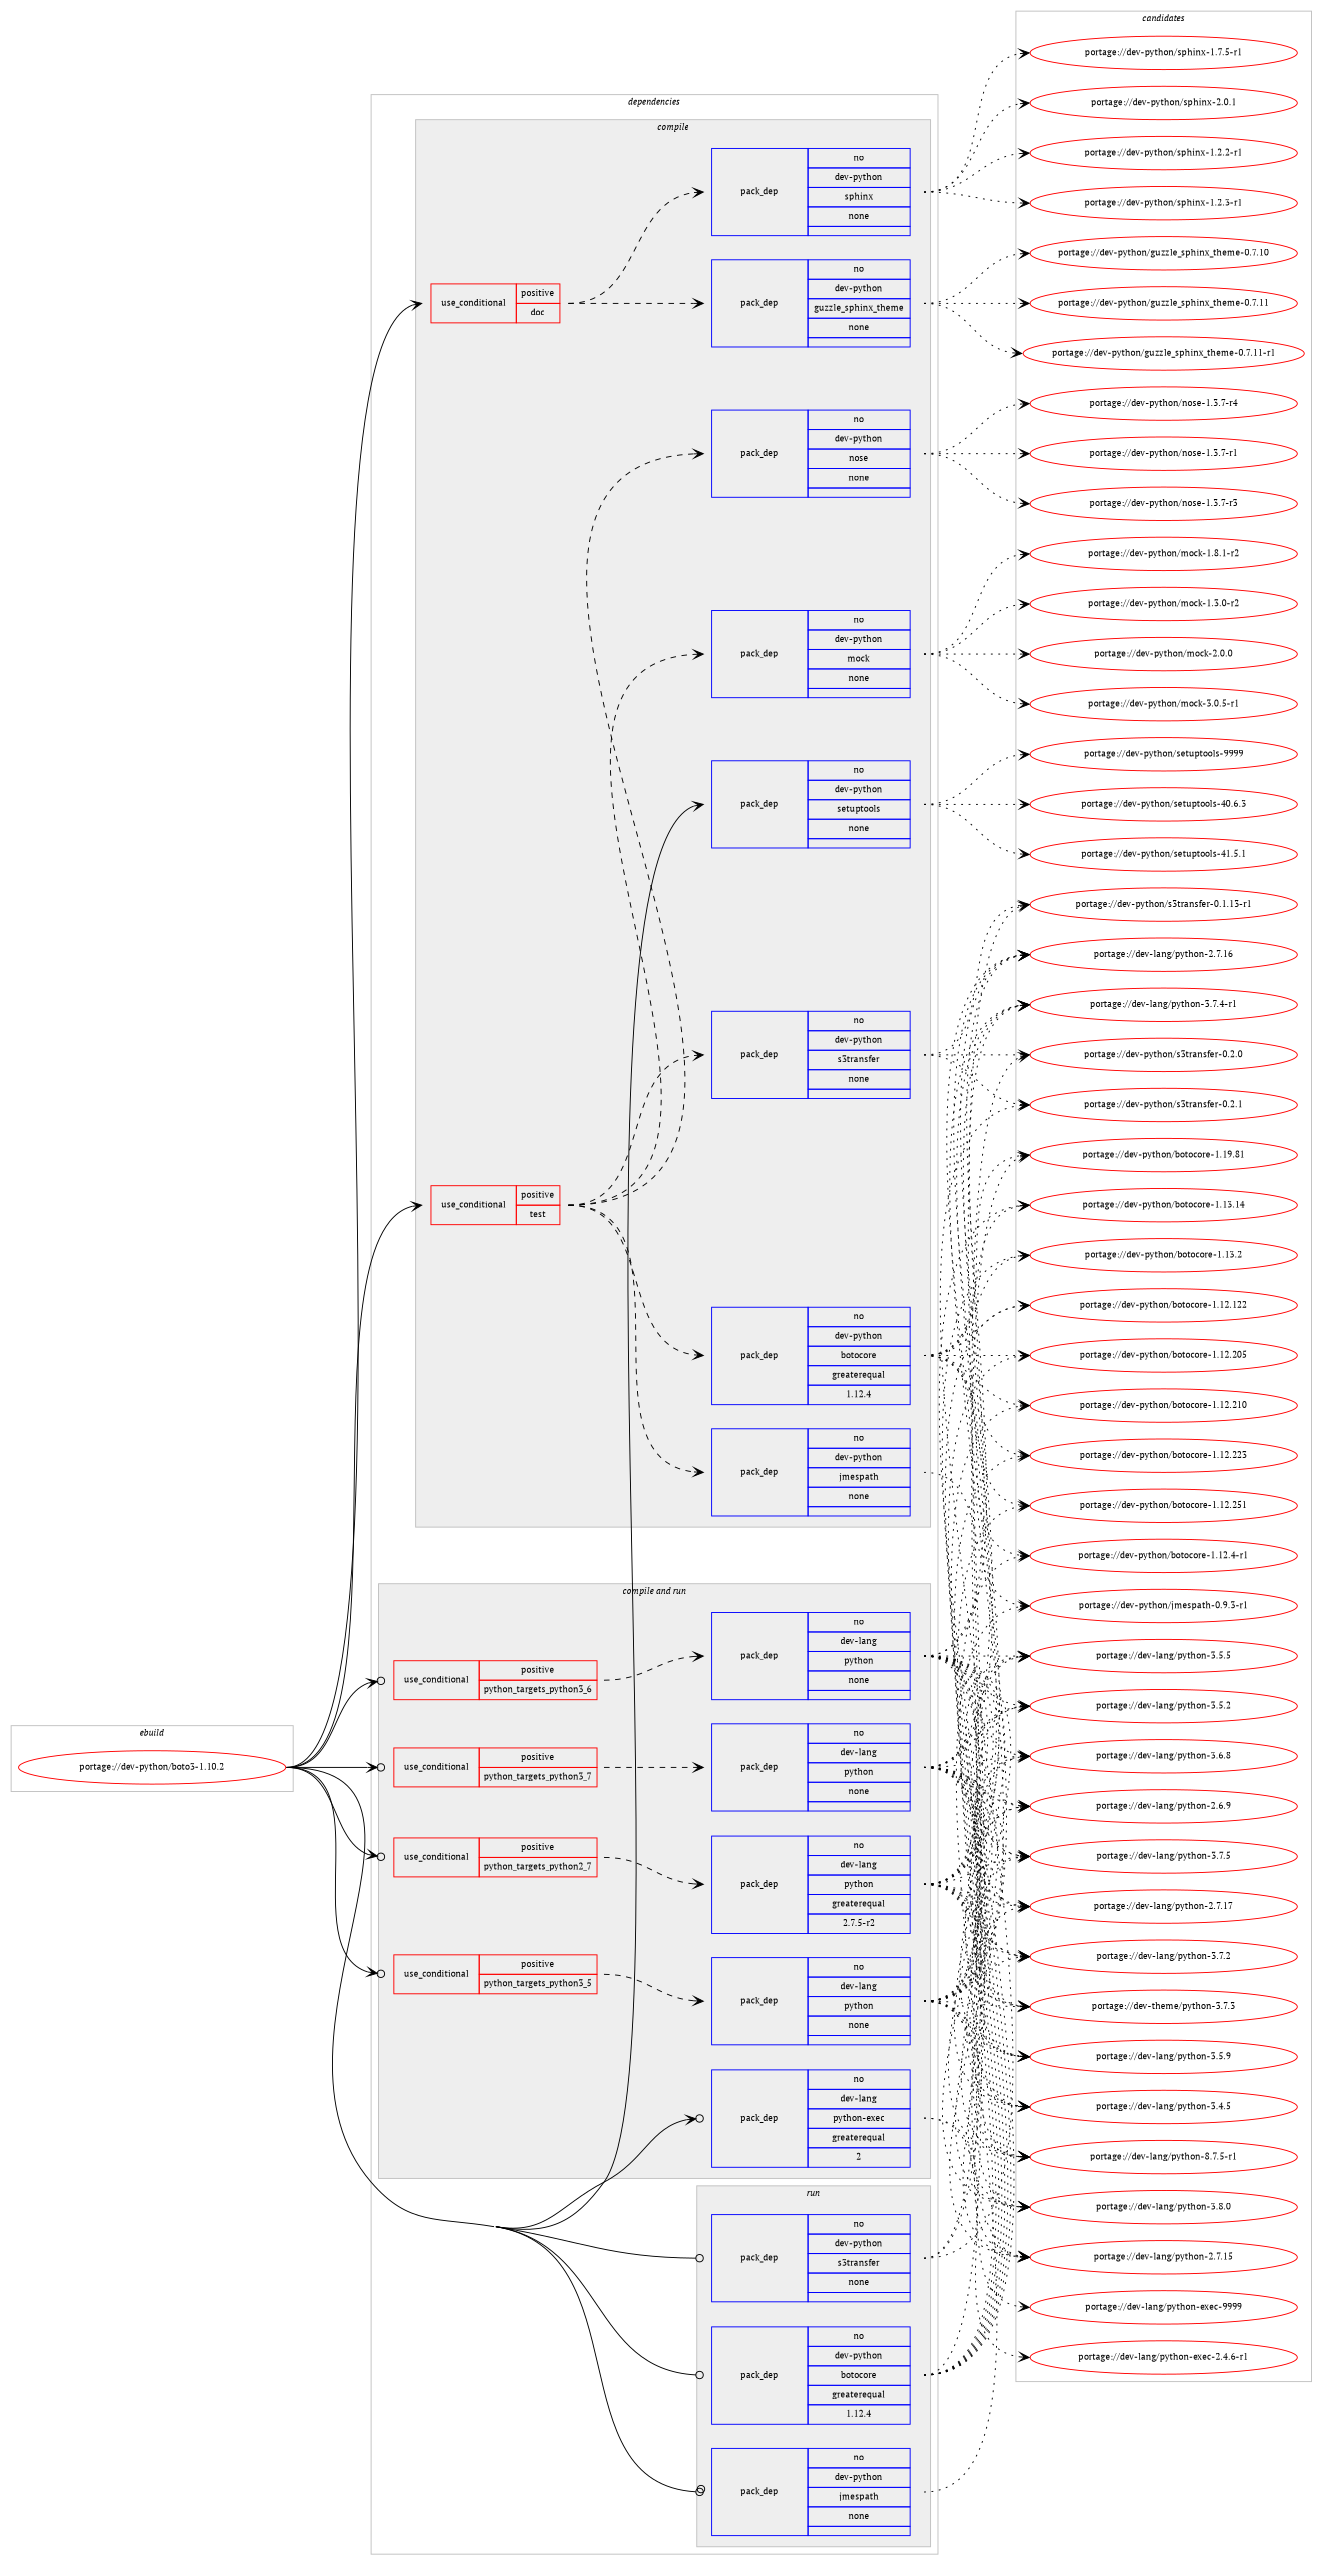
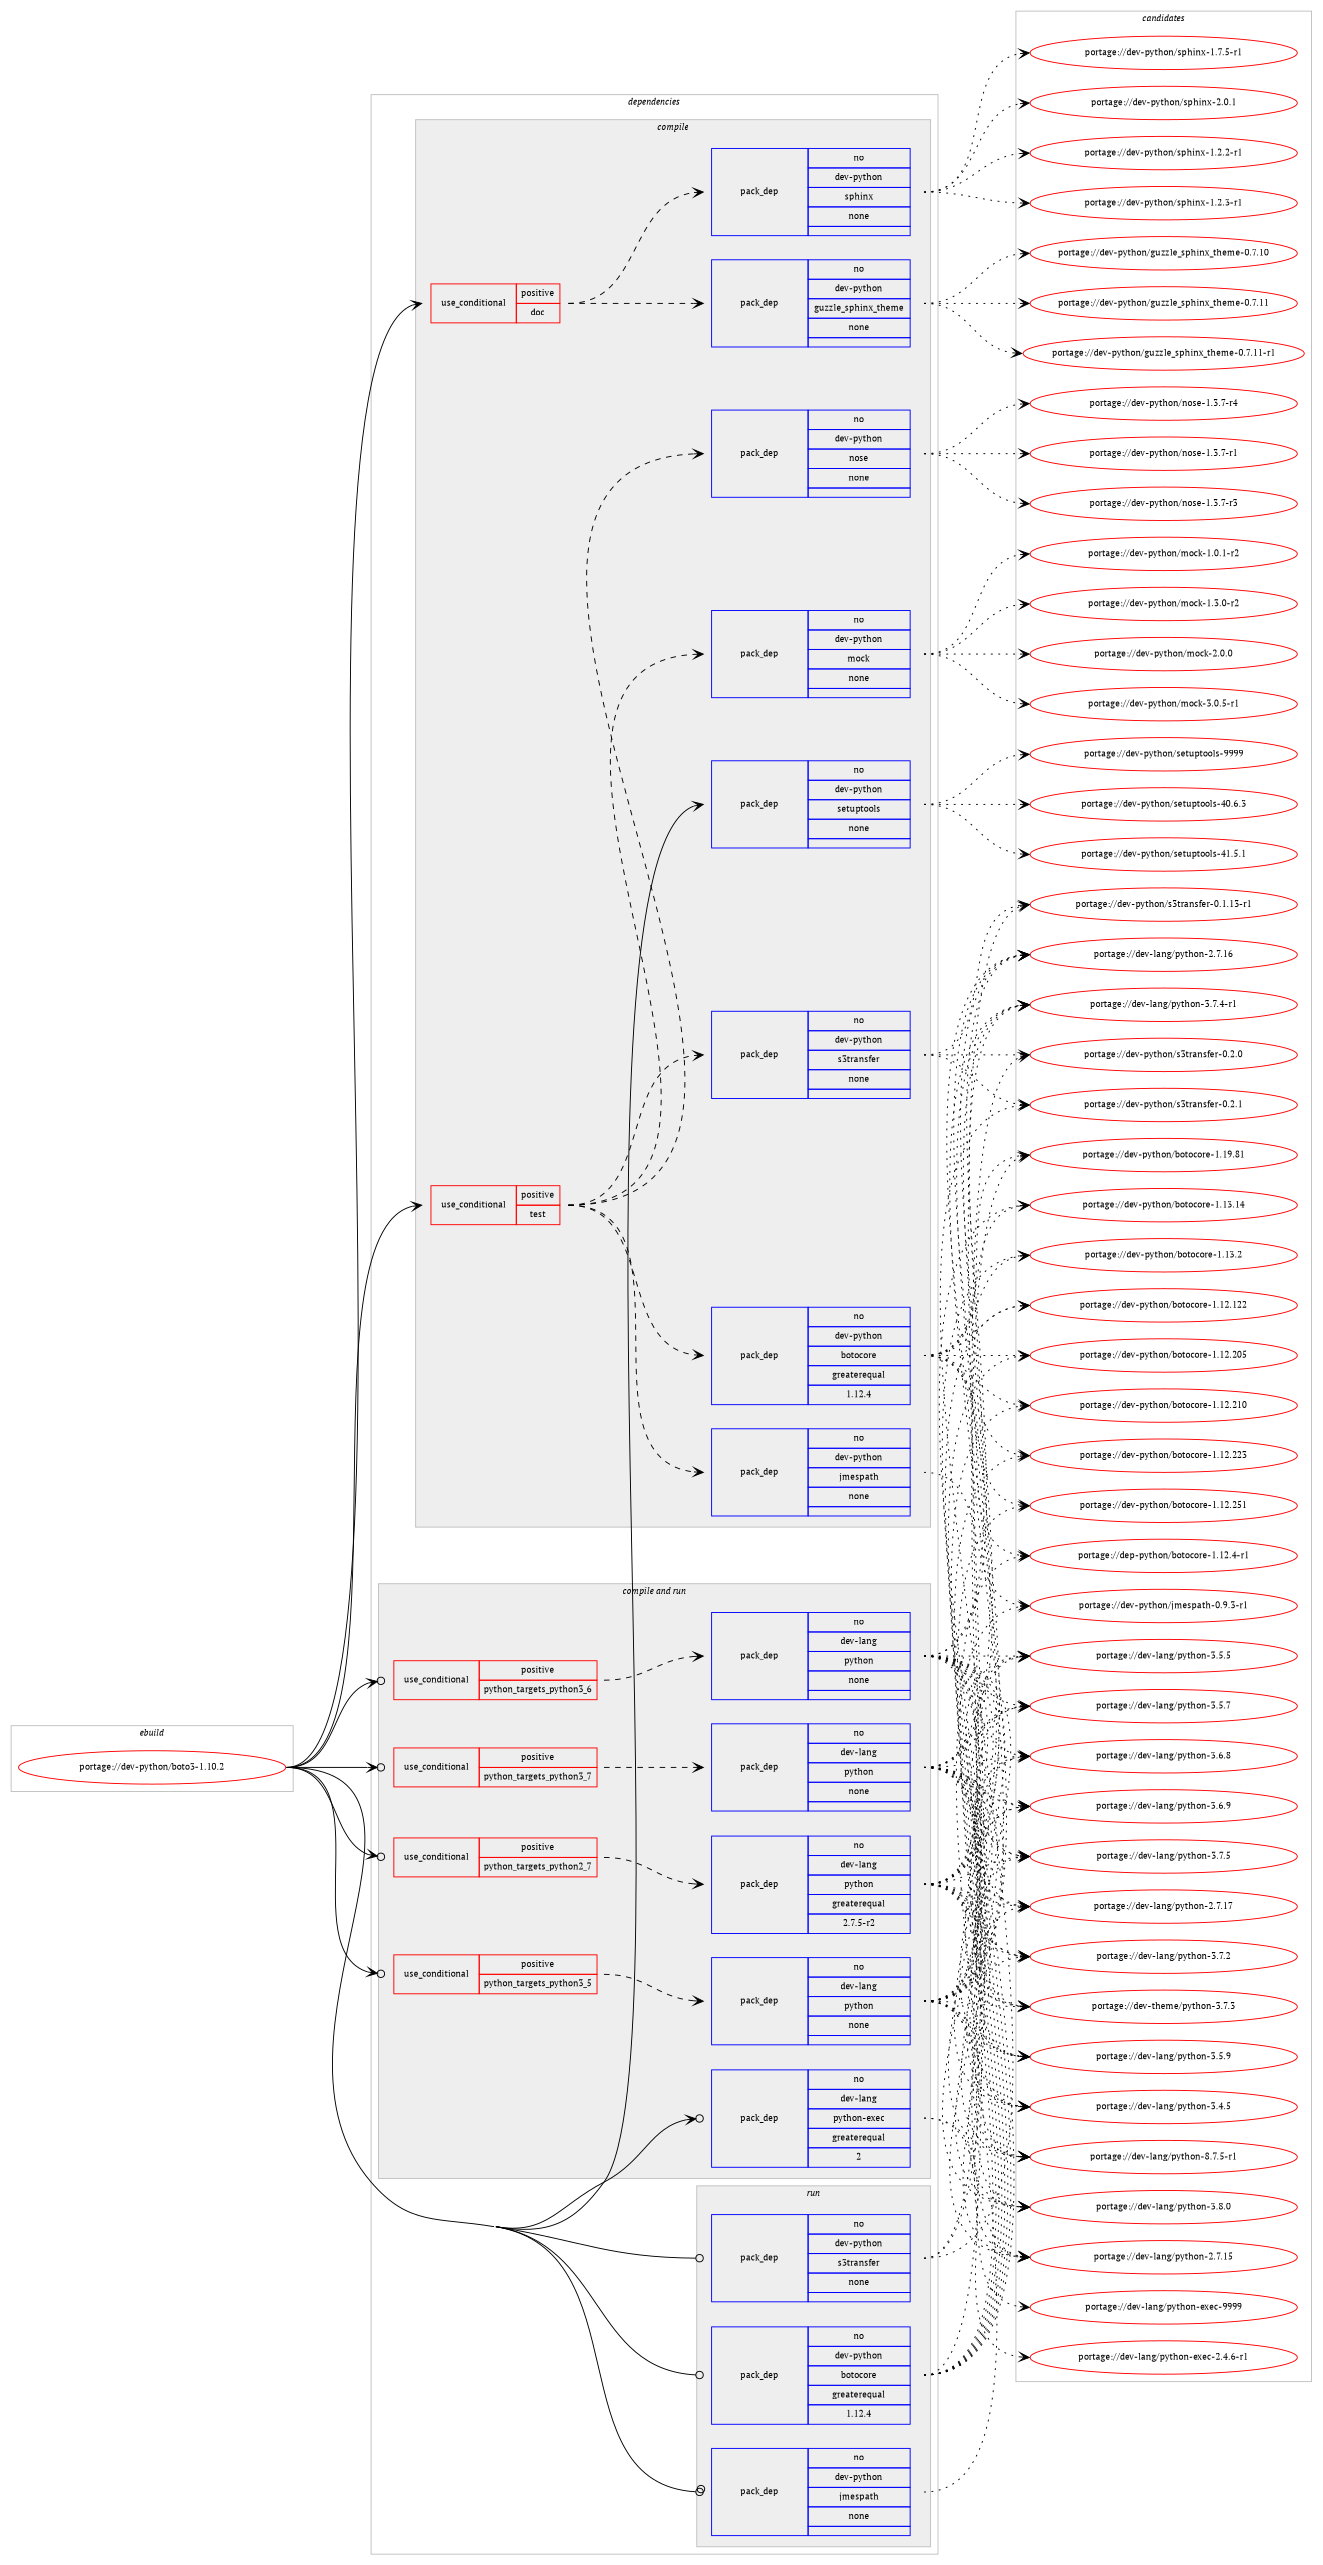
node "portage://dev-python/mock-1.8.1-r2": label "portage://dev-python/mock-1.8.1-r2" -> "portage://dev-python/mock-1.0.1-r2"
node "portage://dev-python/botocore-1.12.4-r1": label "portage://dev-python/botocore-1.12.4-r1" -> "portage://dep-python/botocore-1.12.4-r1"
node "portage://dev-lang/python-3.5.2": label "portage://dev-lang/python-3.5.2" -> "portage://dev-lang/python-3.5.7"
node "portage://dev-lang/python-2.6.9": label "portage://dev-lang/python-2.6.9" -> "portage://dev-lang/python-3.6.9"
